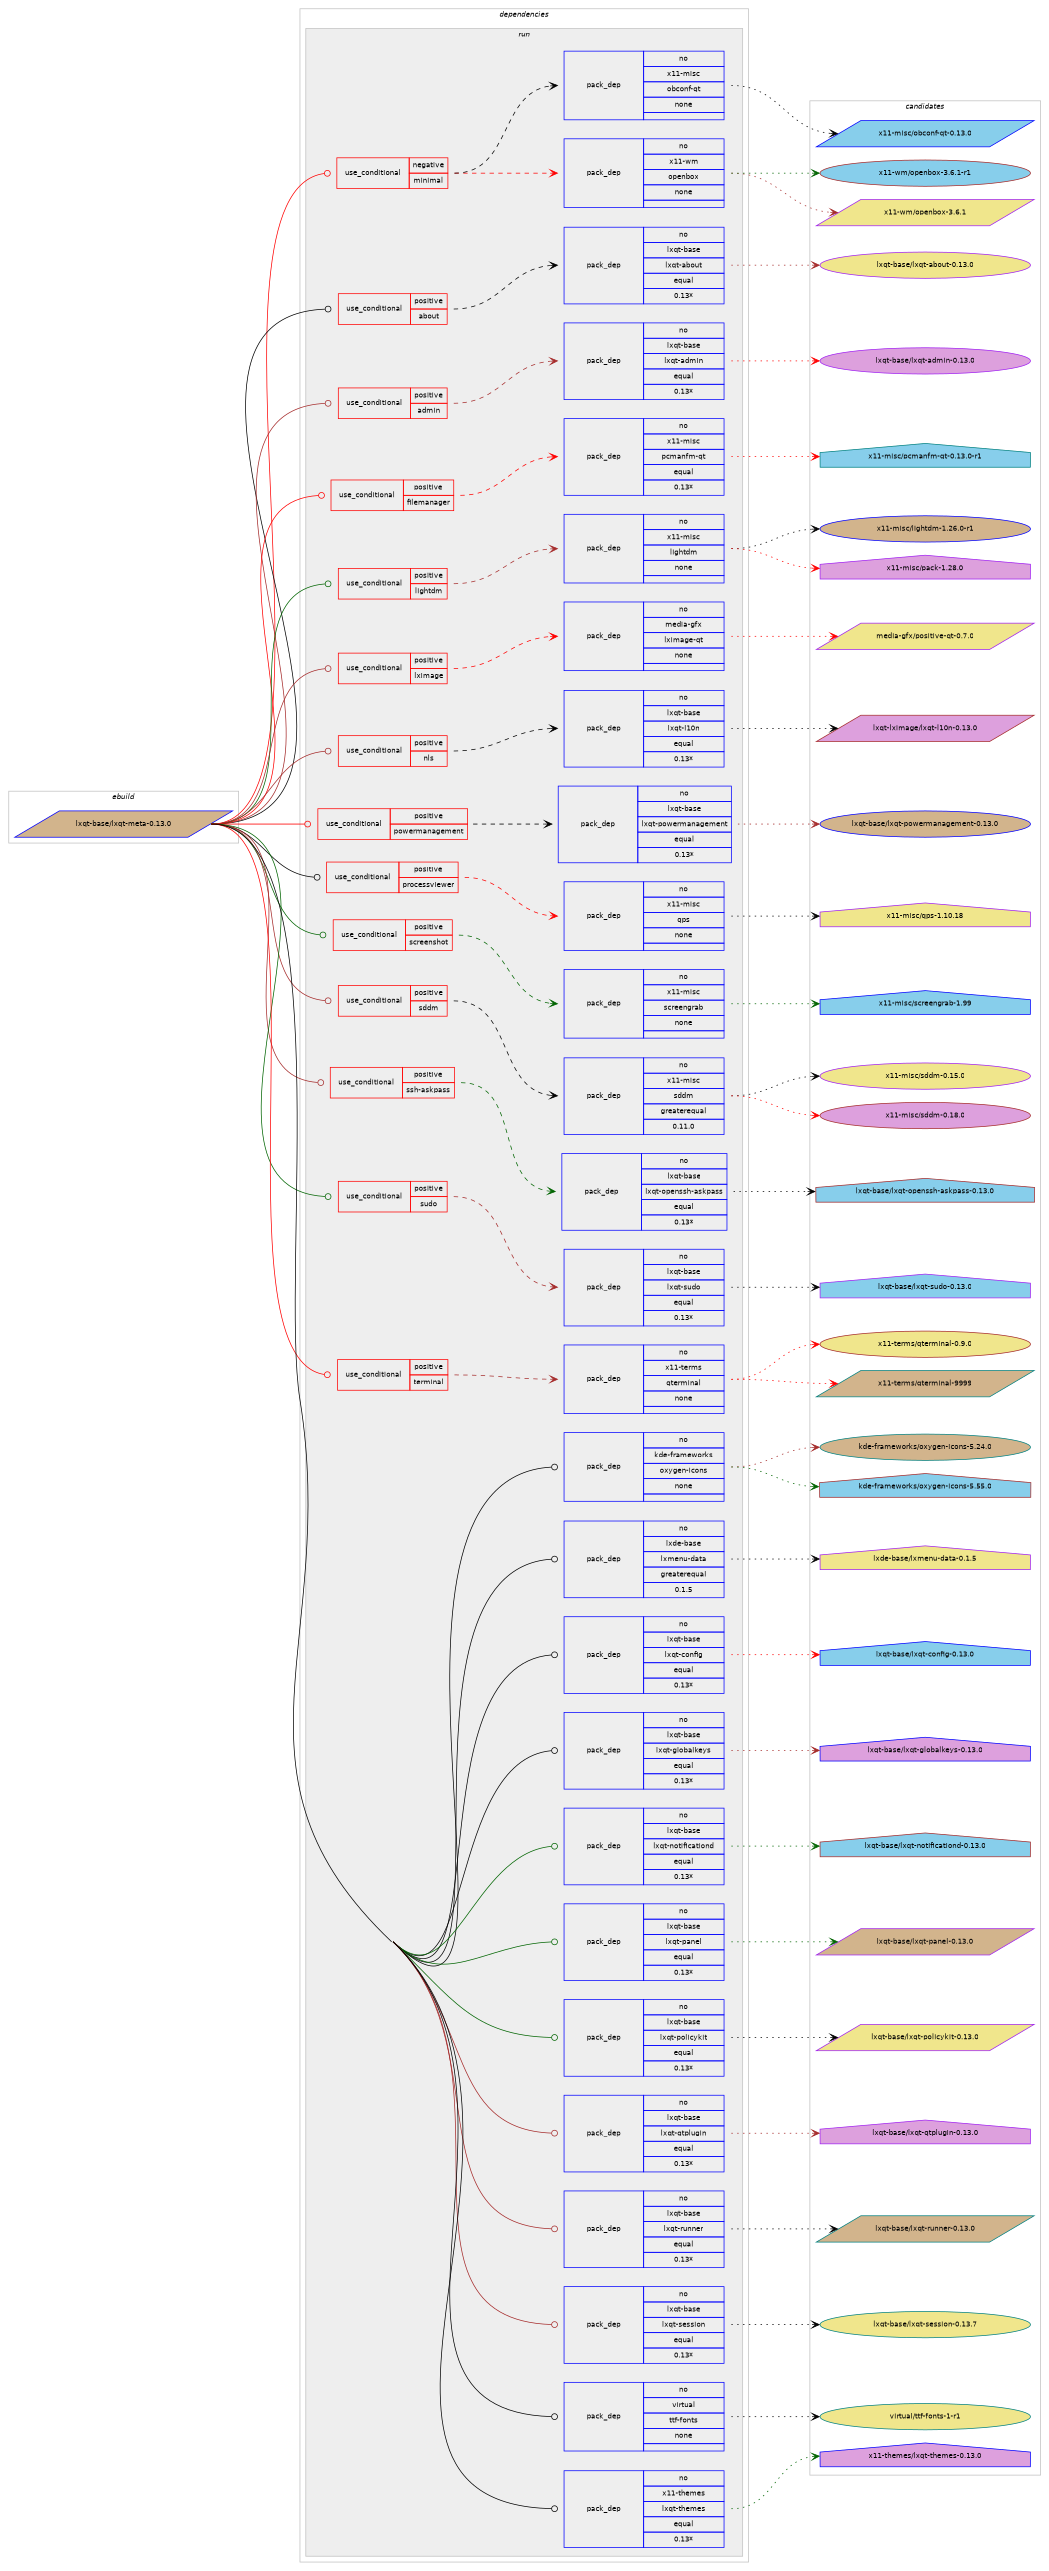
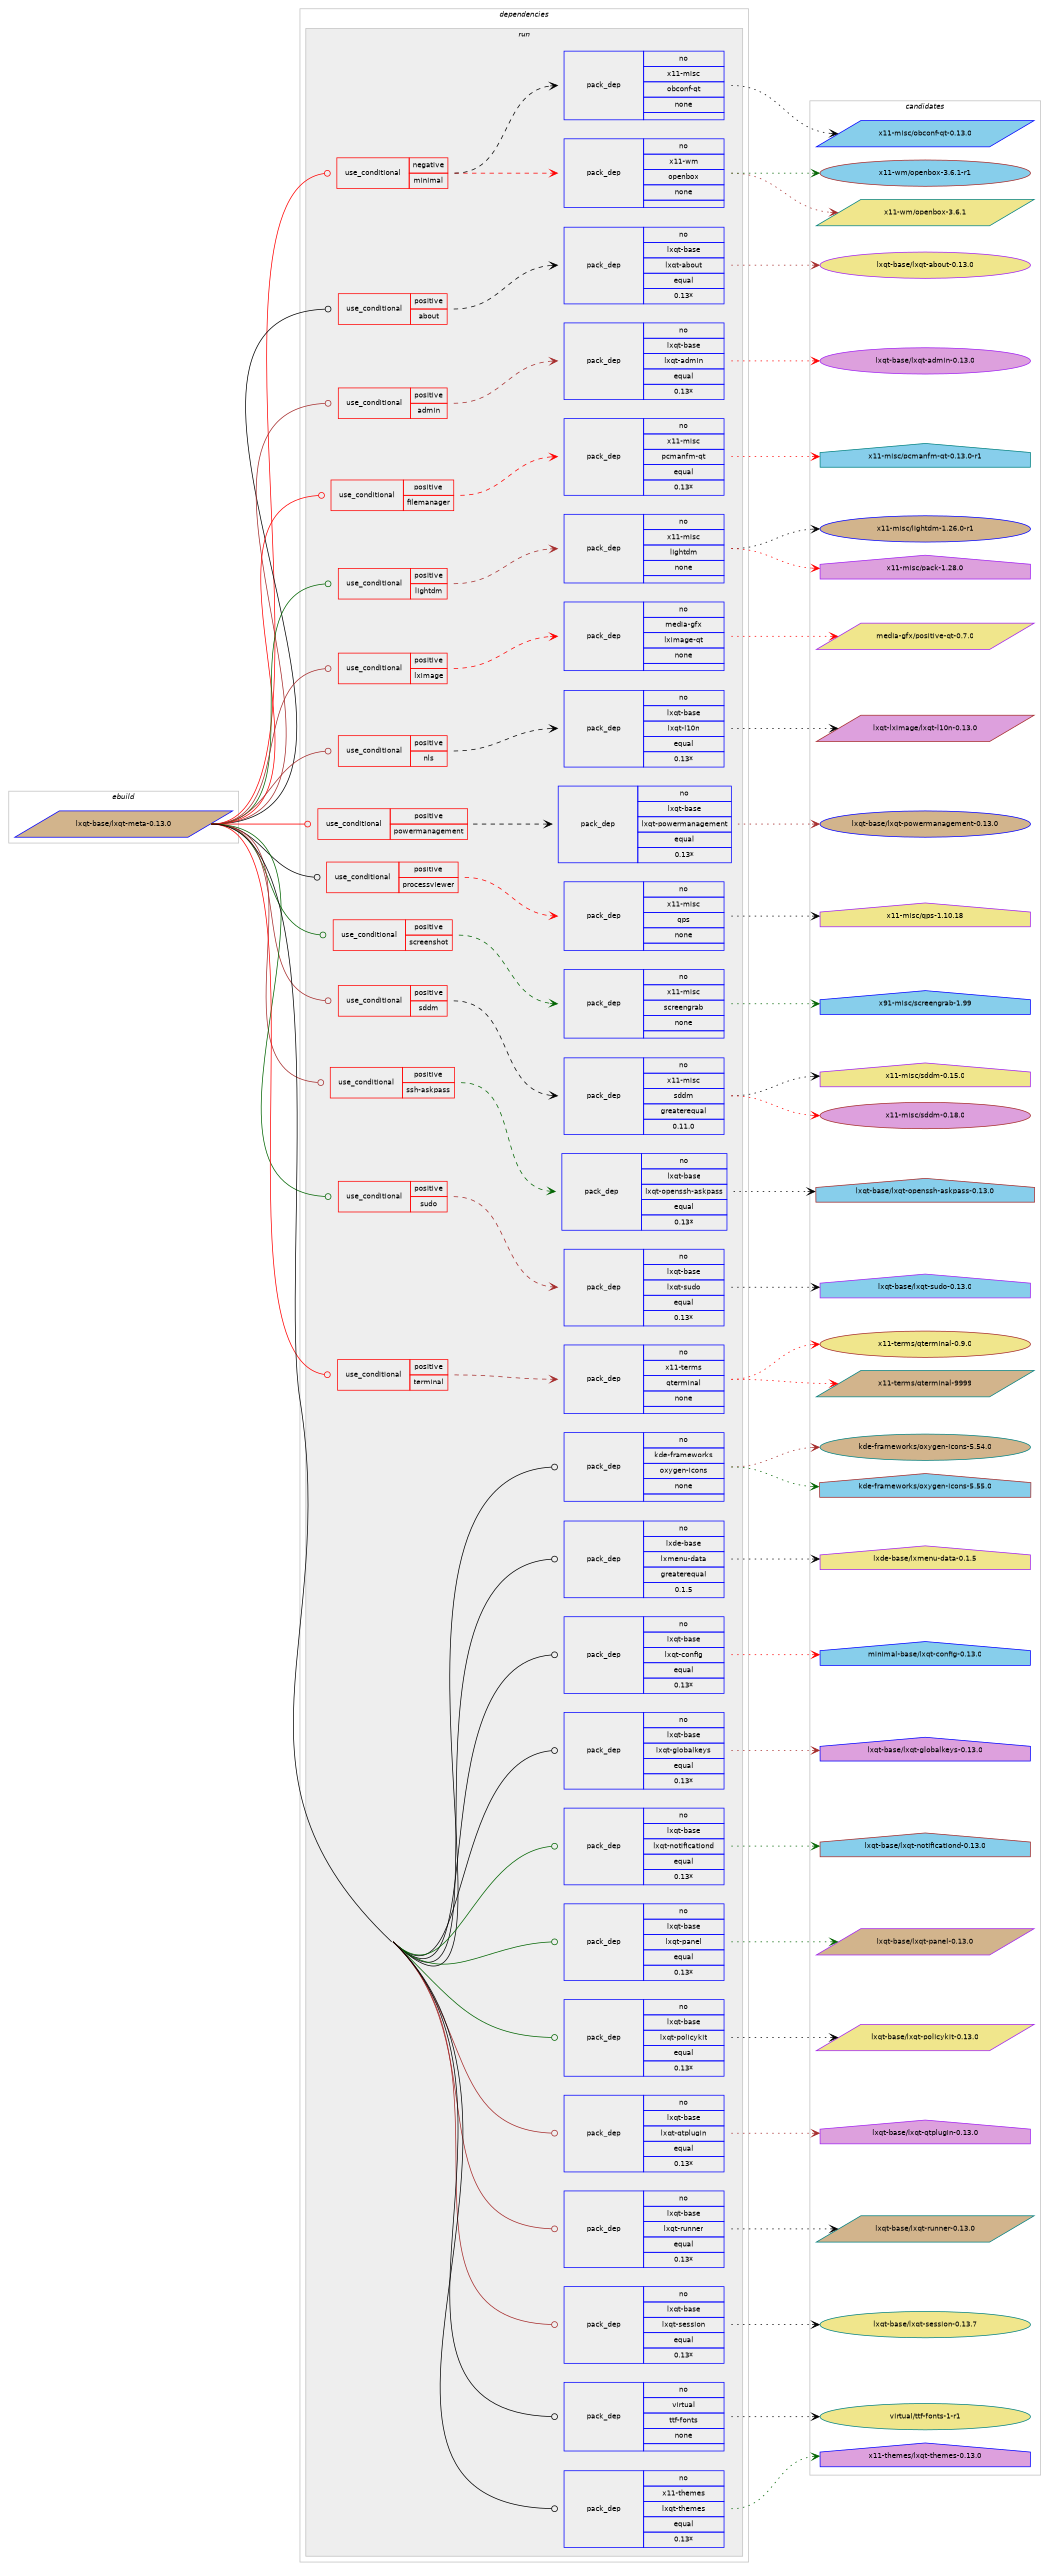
node "x11-wm/openbox-3.6.1": color purple -> teal
node "x11-misc/screengrab-1.99": label "x11-misc/screengrab-1.99" -> "x91-misc/screengrab-1.99"
node "x11-misc/sddm-0.15.0": shape ellipse -> house
node "kde-frameworks/oxygen-icons-5.24.0": label "kde-frameworks/oxygen-icons-5.24.0" -> "kde-frameworks/oxygen-icons-5.54.0"
node "lxqt-base/lxqt-config-0.13.0": label "lxqt-base/lxqt-config-0.13.0" -> "minimal-base/lxqt-config-0.13.0"
